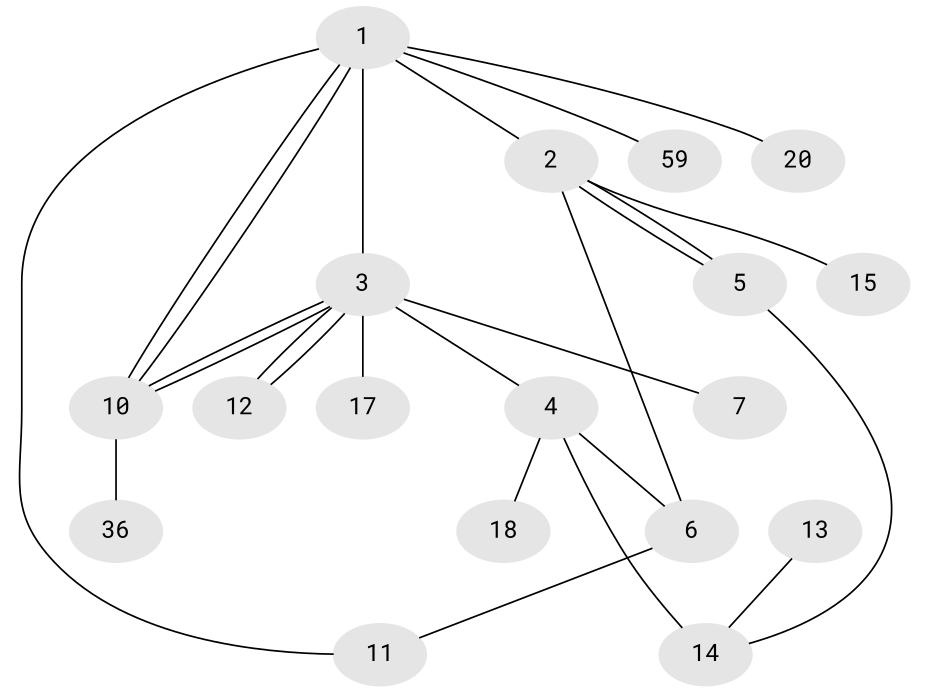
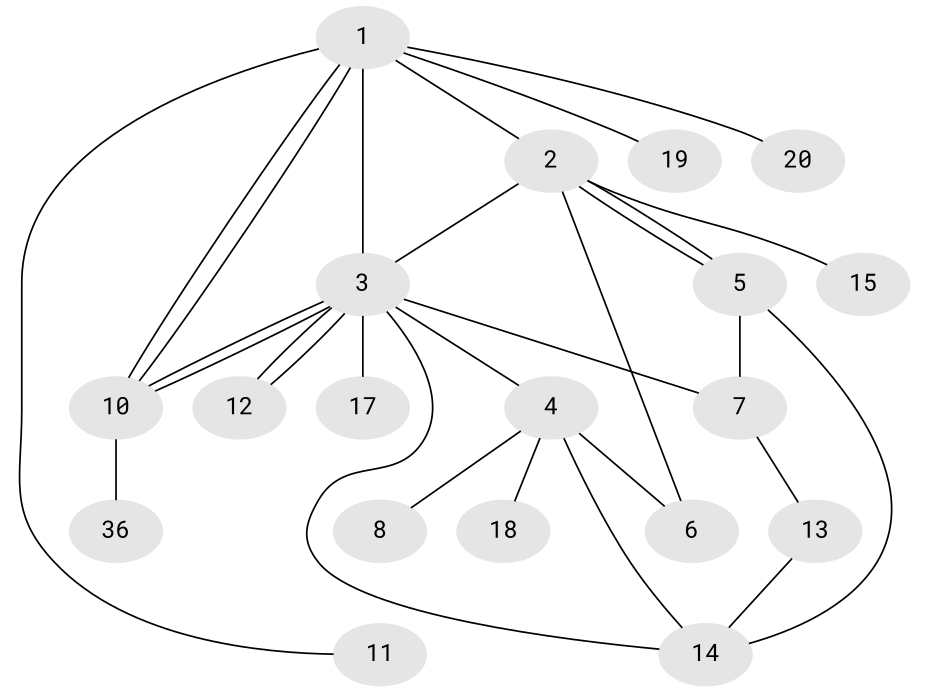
node "59": label "59" -> "19"
edge "2" -- "3": added
edge "5" -- "7": added
edge "7" -- "13": added
node "8": added
edge "3" -- "14": added
edge "6" -- "11": removed
